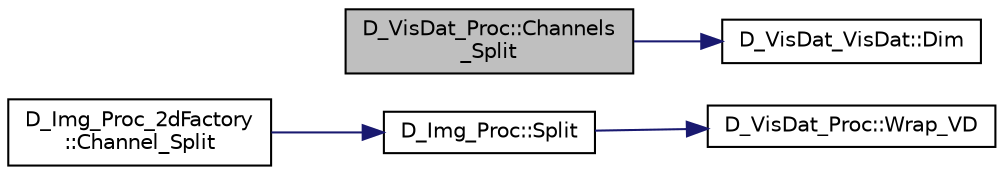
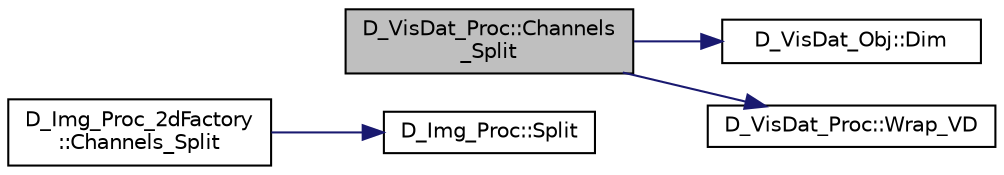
node "D_VisDat_VisDat::Dim": label "D_VisDat_VisDat::Dim" -> "D_VisDat_Obj::Dim"
edge "D_Img_Proc::Split" -> "D_VisDat_Proc::Wrap_VD": now "D_VisDat_Proc::Channels _Split" -> "D_VisDat_Proc::Wrap_VD"
node "D_Img_Proc_2dFactory ::Channel_Split": label "D_Img_Proc_2dFactory ::Channel_Split" -> "D_Img_Proc_2dFactory ::Channels_Split"
